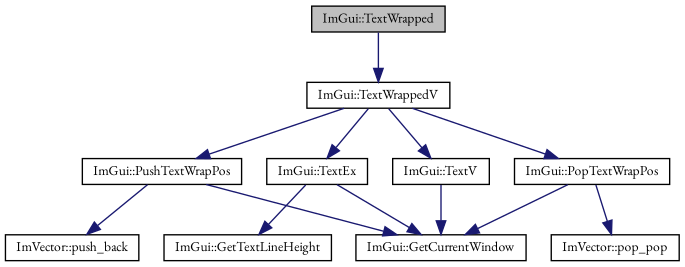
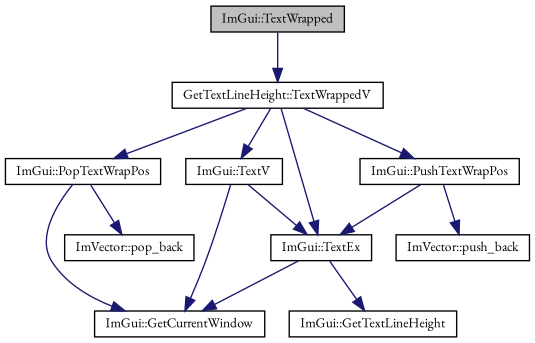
node "ImGui::TextWrappedV": label "ImGui::TextWrappedV" -> "GetTextLineHeight::TextWrappedV"
edge "ImGui::TextV" -> "ImGui::TextEx": added
edge "ImGui::PushTextWrapPos" -> "ImGui::GetCurrentWindow": now "ImGui::PushTextWrapPos" -> "ImGui::TextEx"
node "ImVector::pop_pop": label "ImVector::pop_pop" -> "ImVector::pop_back"
